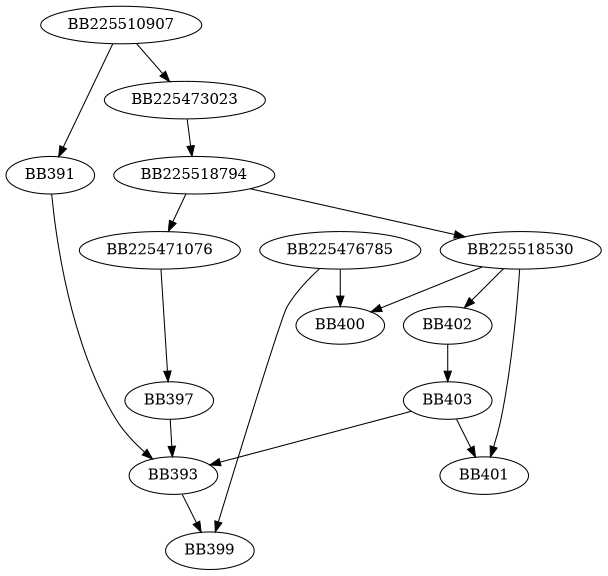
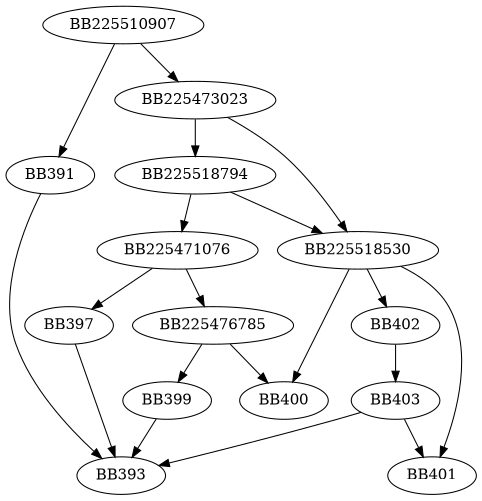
edge "BB225473023" -> "BB225518530": added
edge "BB225471076" -> "BB225476785": added
edge "BB393" -> "BB399": reversed
